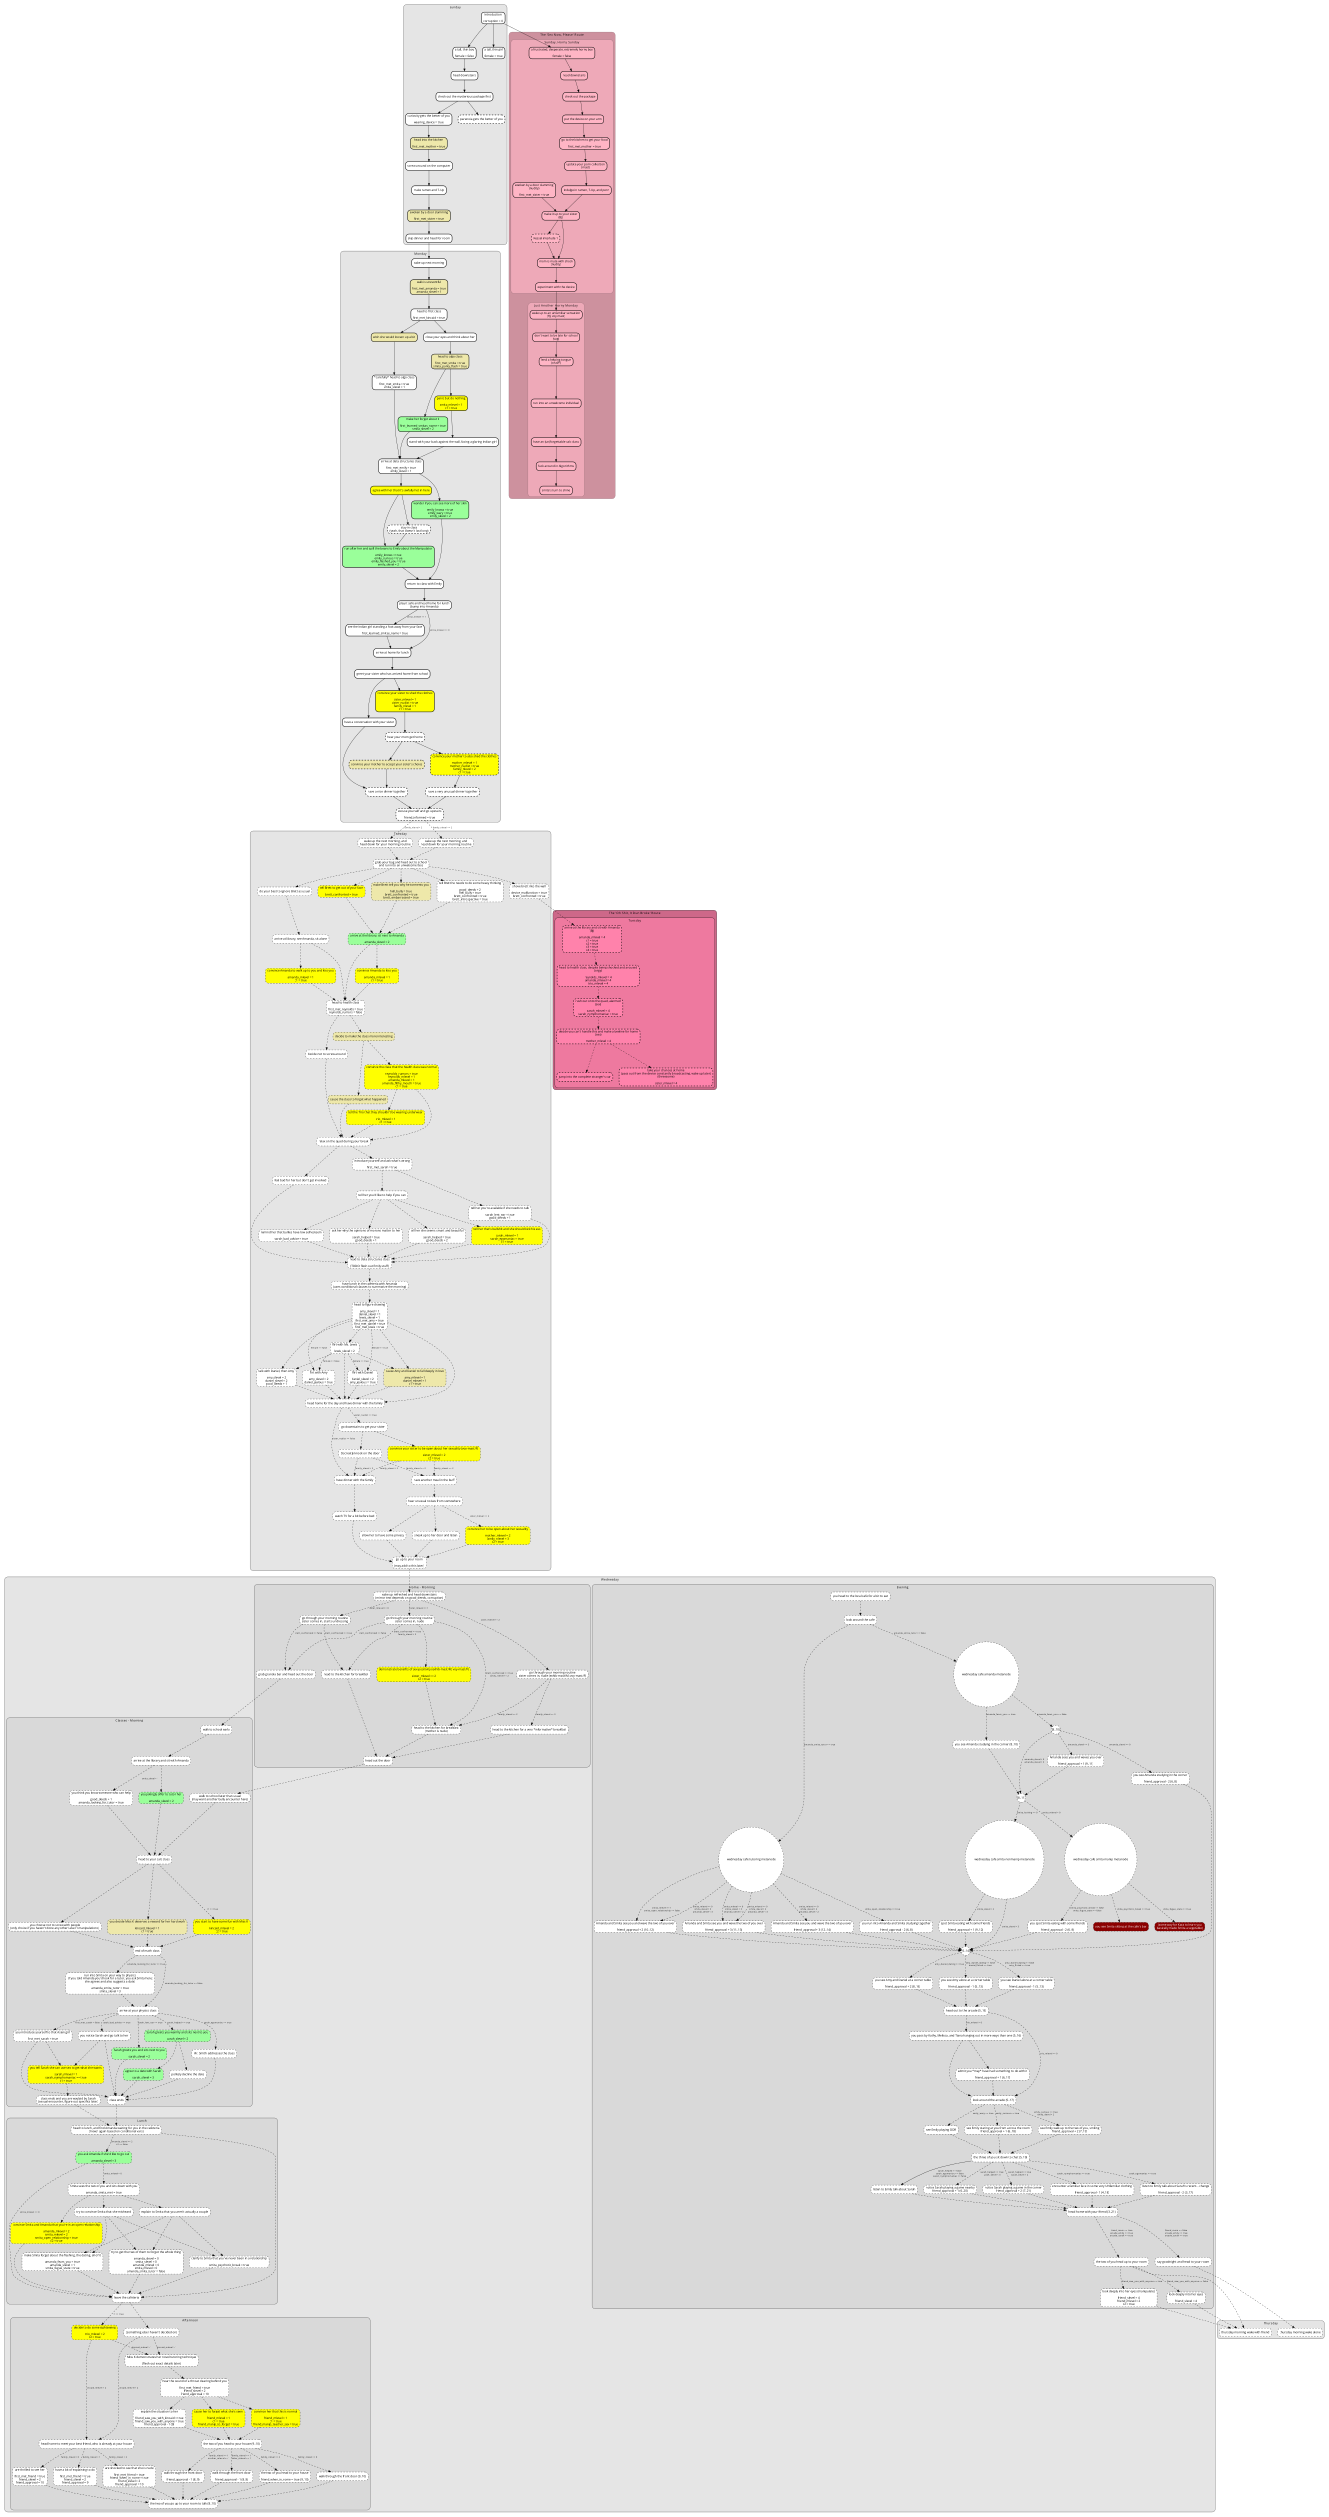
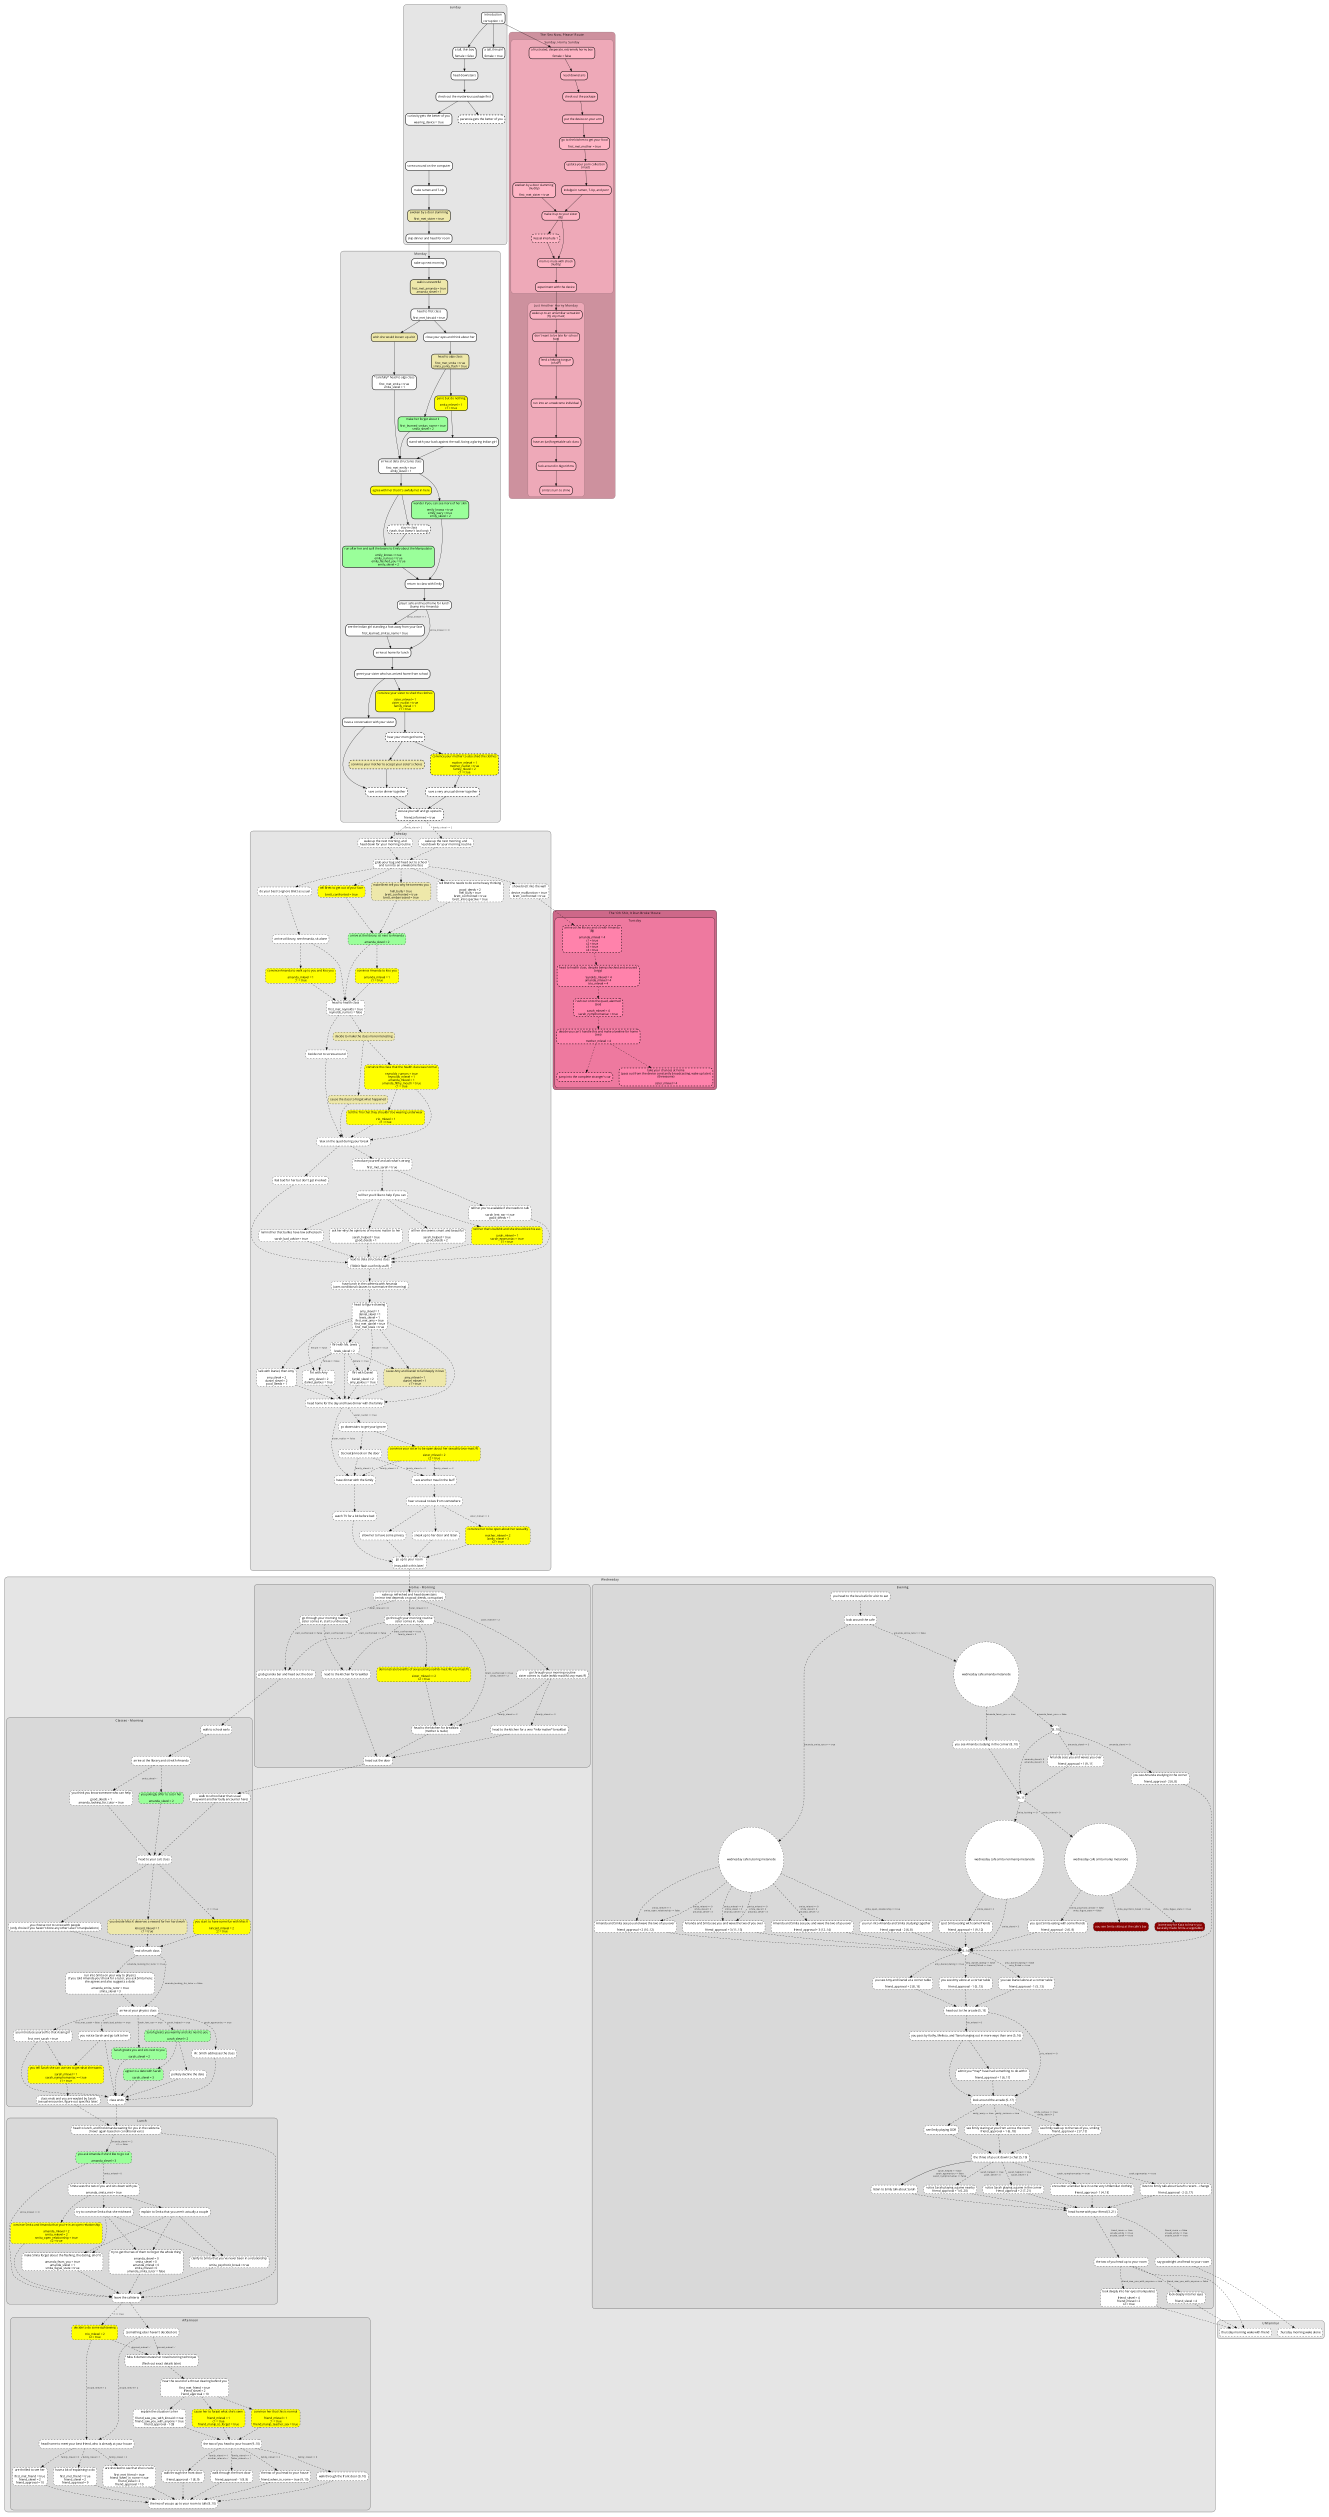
node "head into the kitchen first_met_mother = true": removed
node "go downstairs to get your sister": label "go downstairs to get your sister" -> "go downstairs to get your ignore"
cluster "Thursday": label "Thursday" -> "UNfamiliar"
